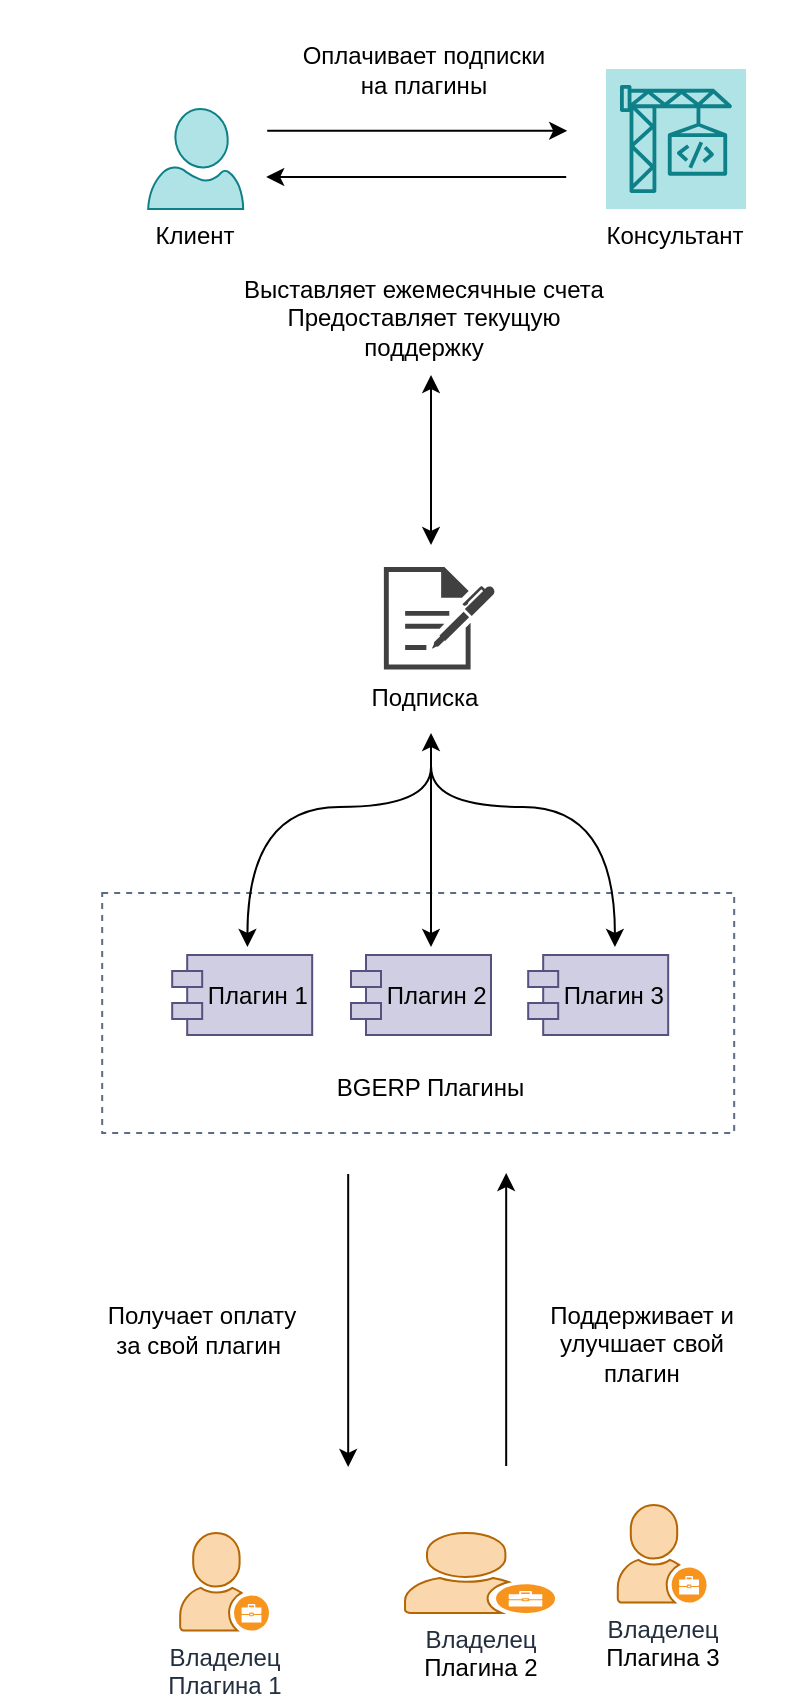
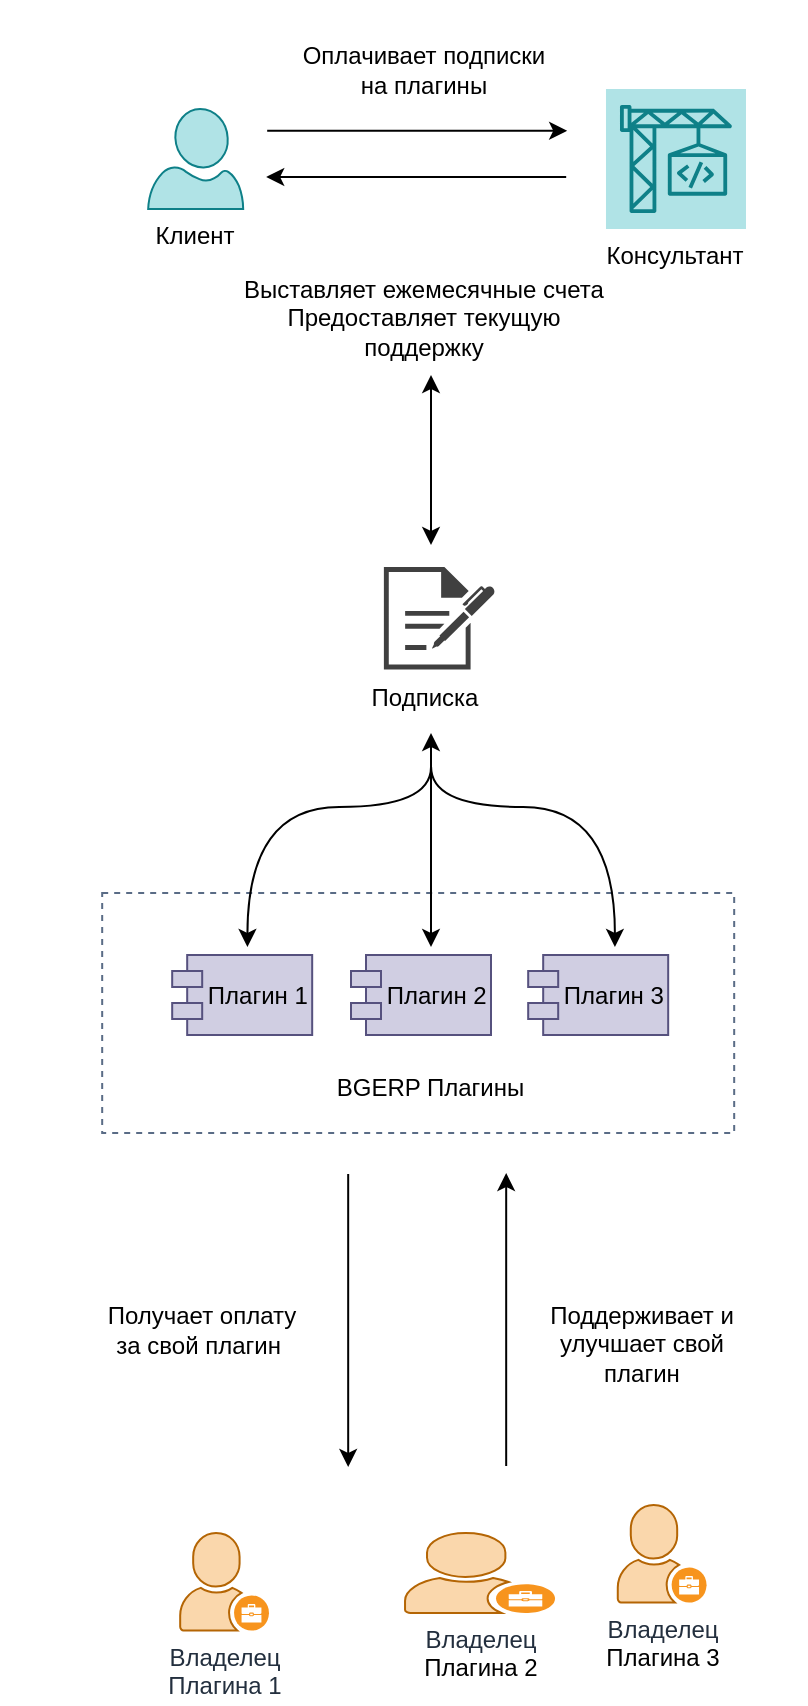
node "Консультант": moved (676, 139) -> (676, 159)
